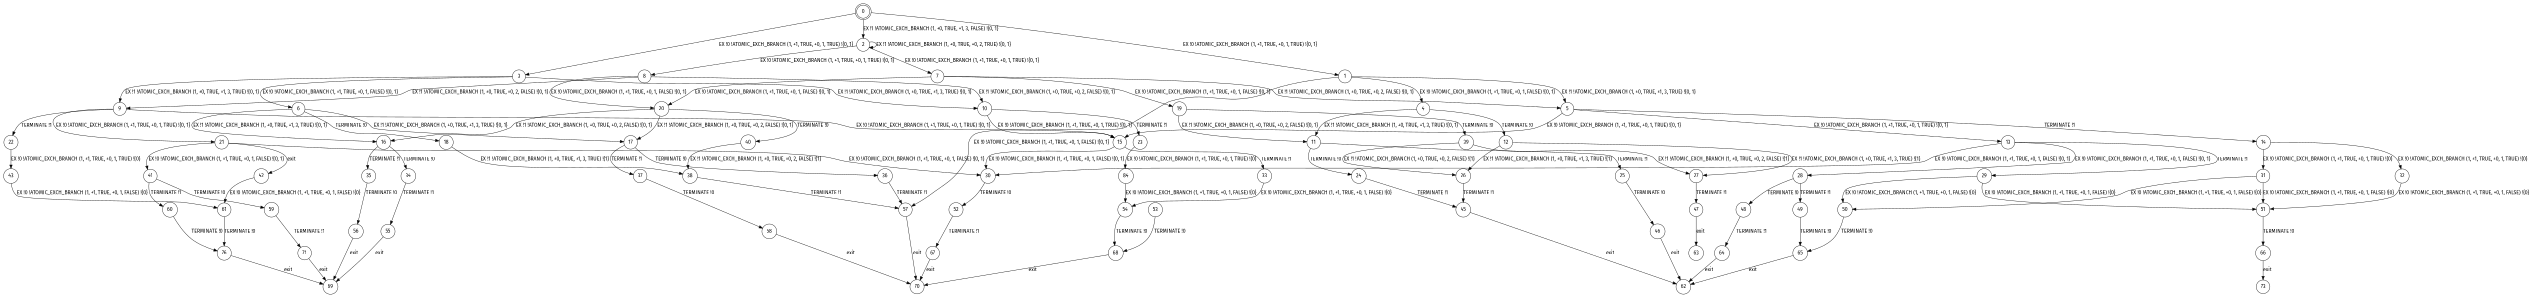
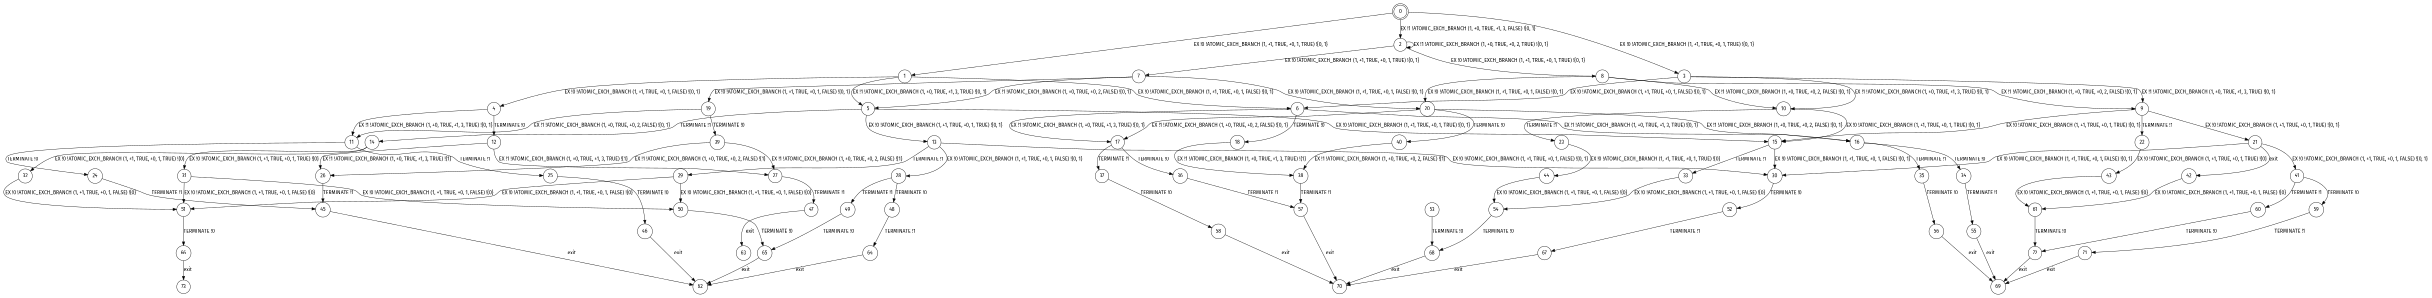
edge "1" -> "57": now "1" -> "6"
node "84": label "84" -> "44"
node "76": label "76" -> "72"
